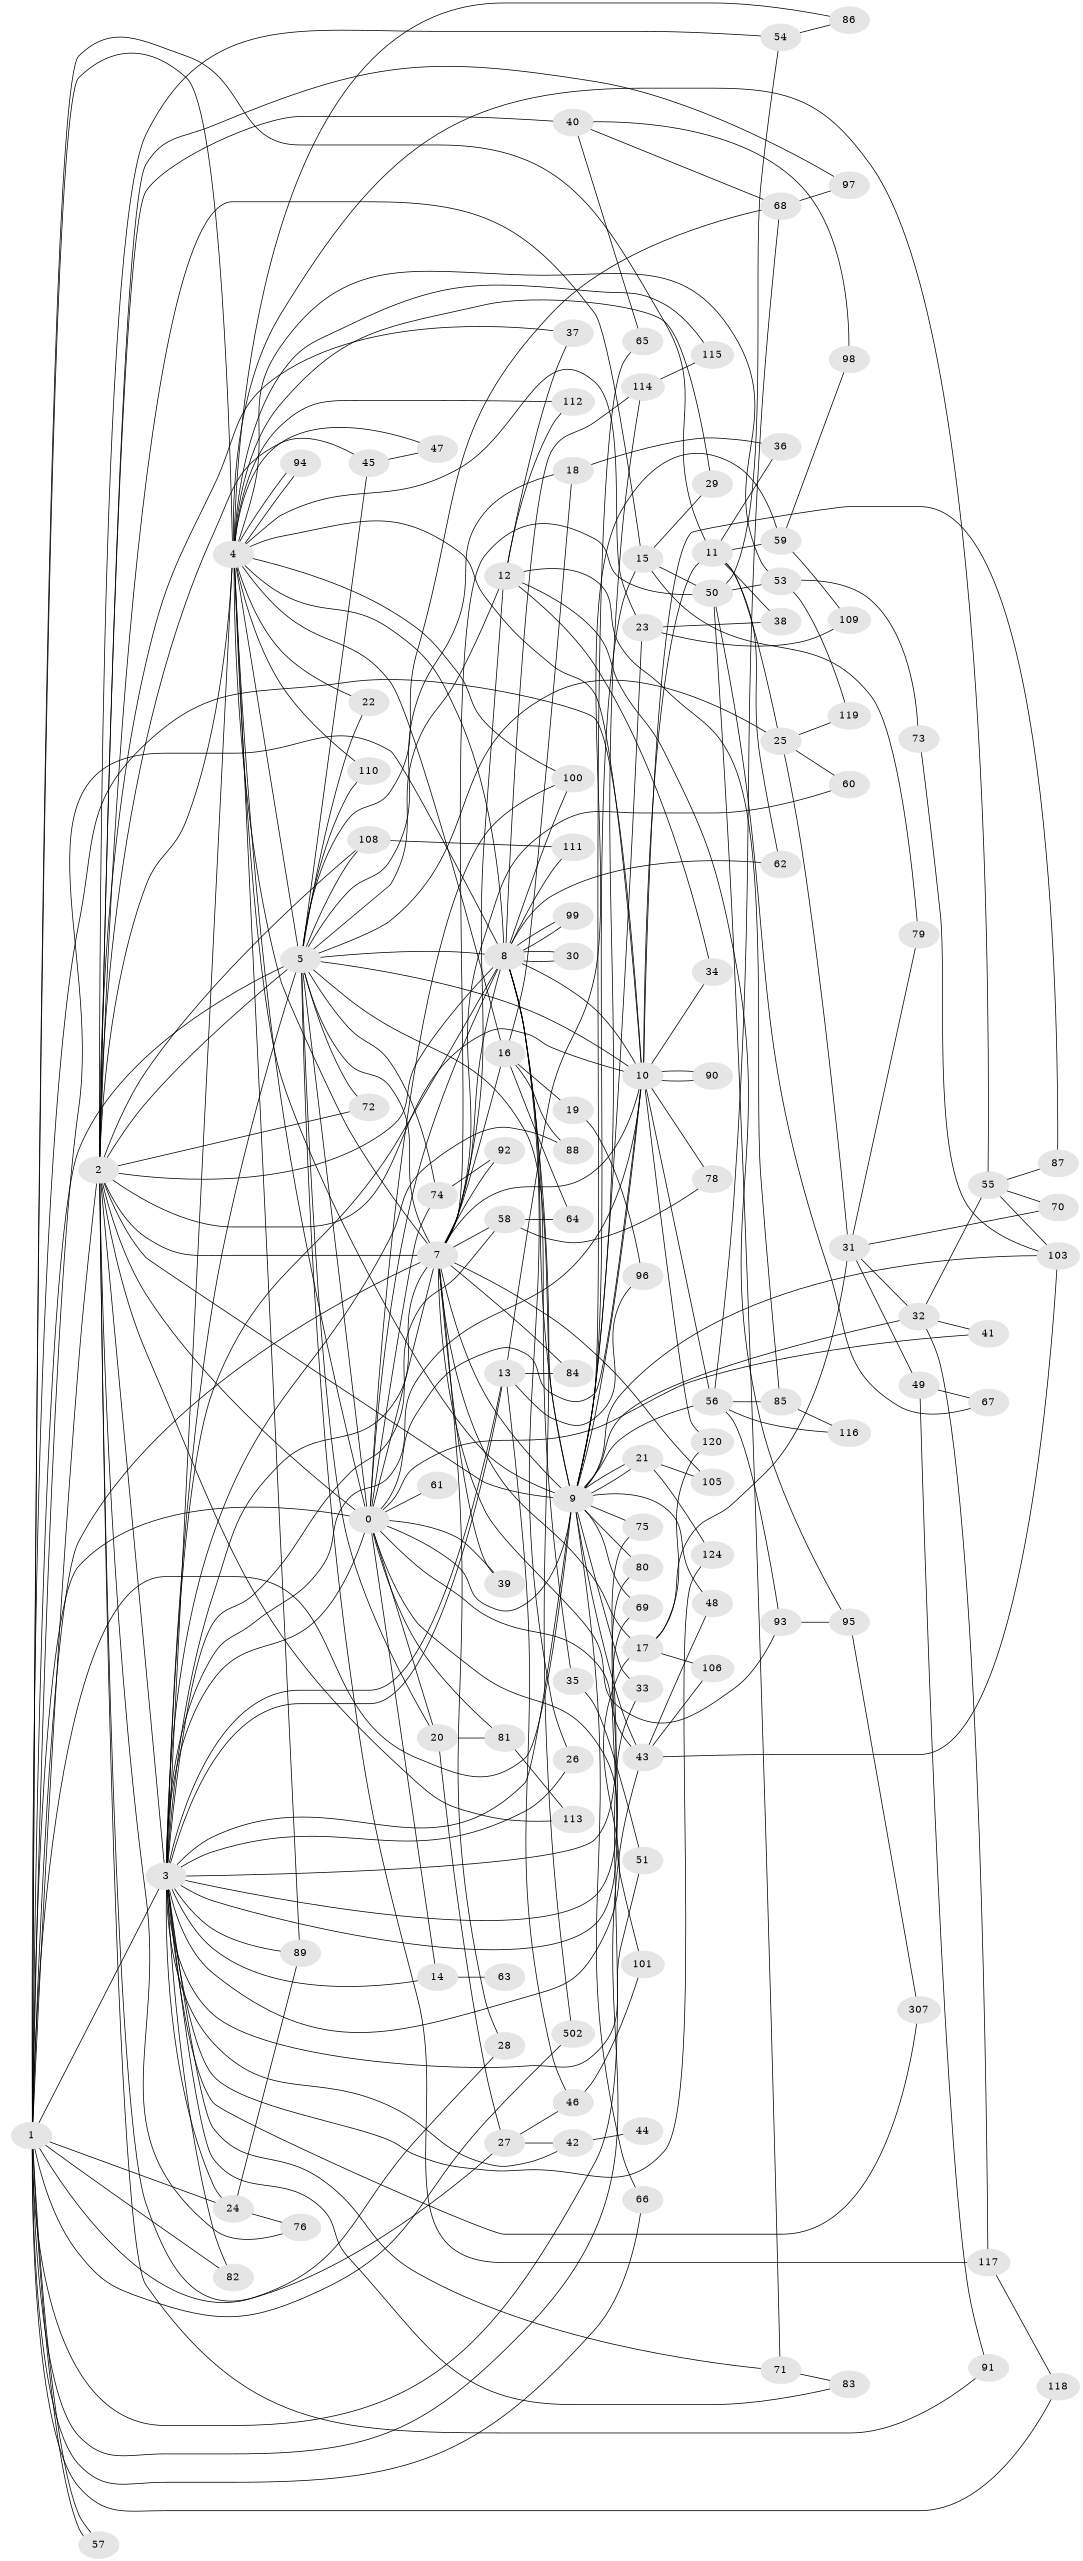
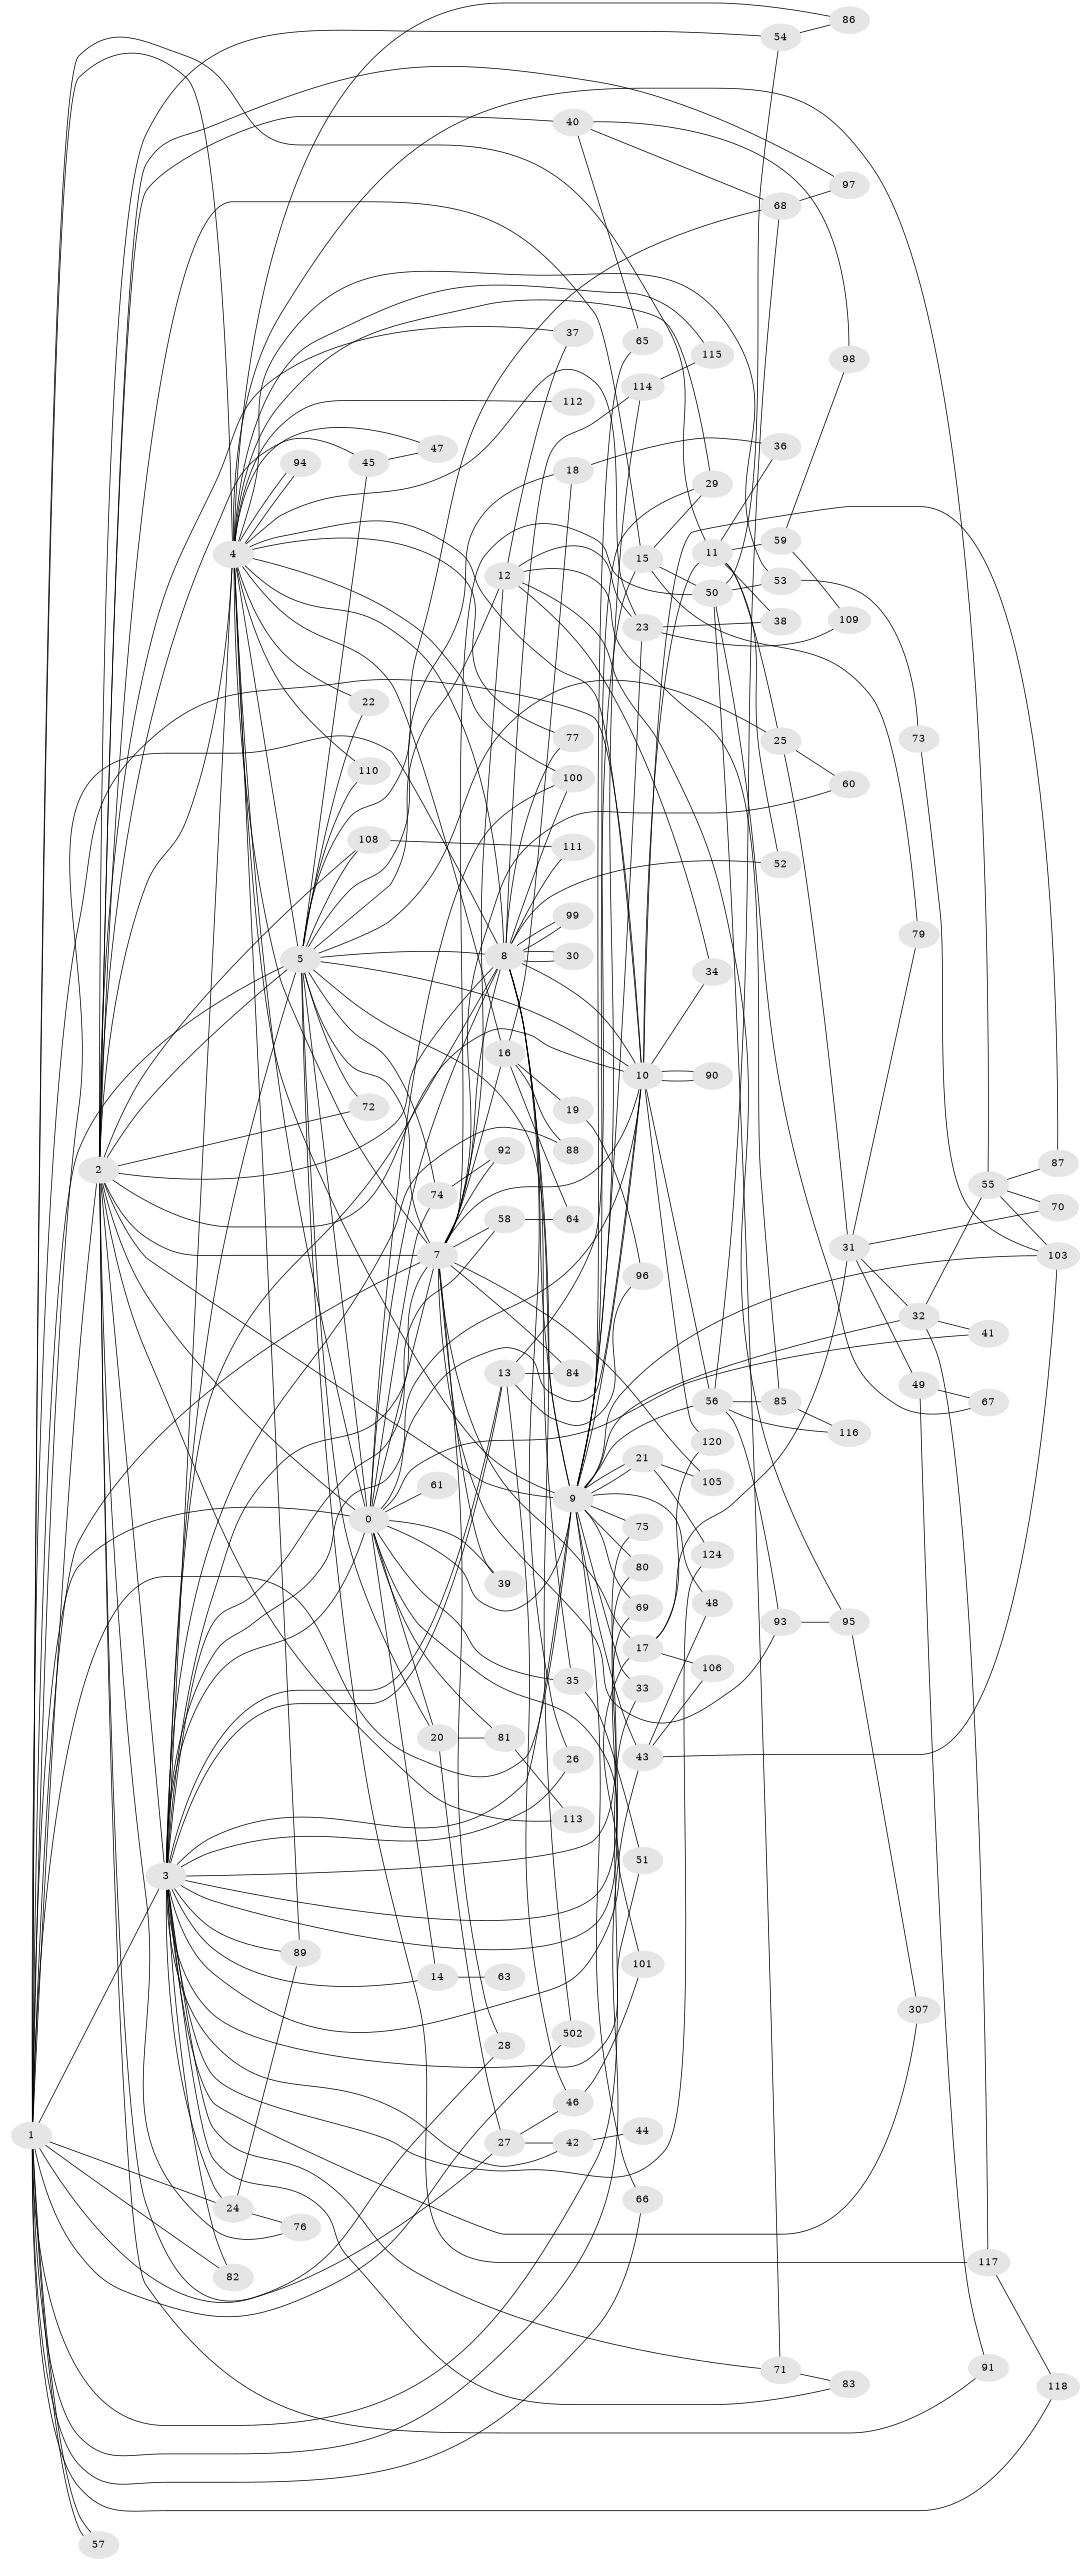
edge "112" -- "12": now "23" -- "12"
node "119": removed
node "77": added
node "62": label "62" -> "52"
edge "59" -- "13": now "29" -- "13"
node "78": removed
edge "7" -- "9": removed
edge "0" -- "43": now "0" -- "35"
